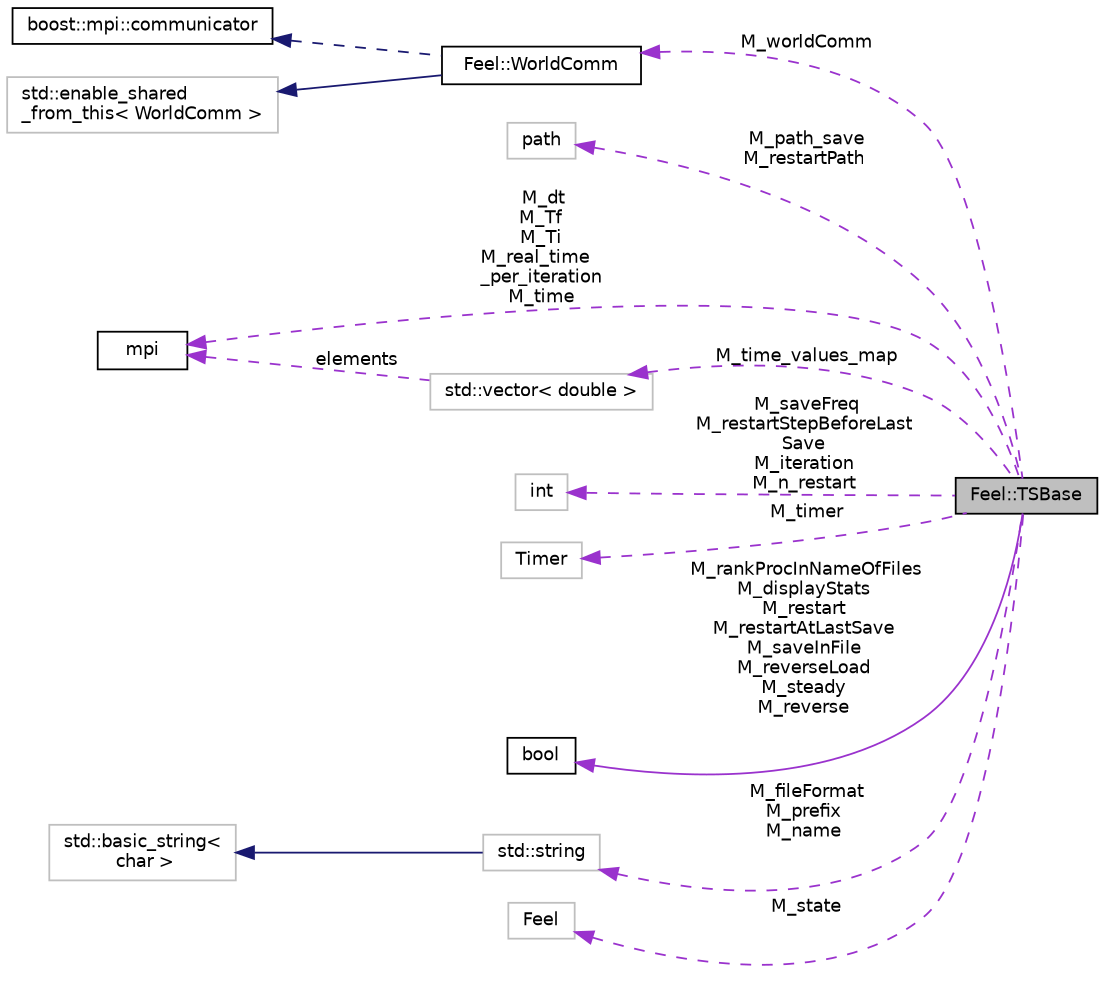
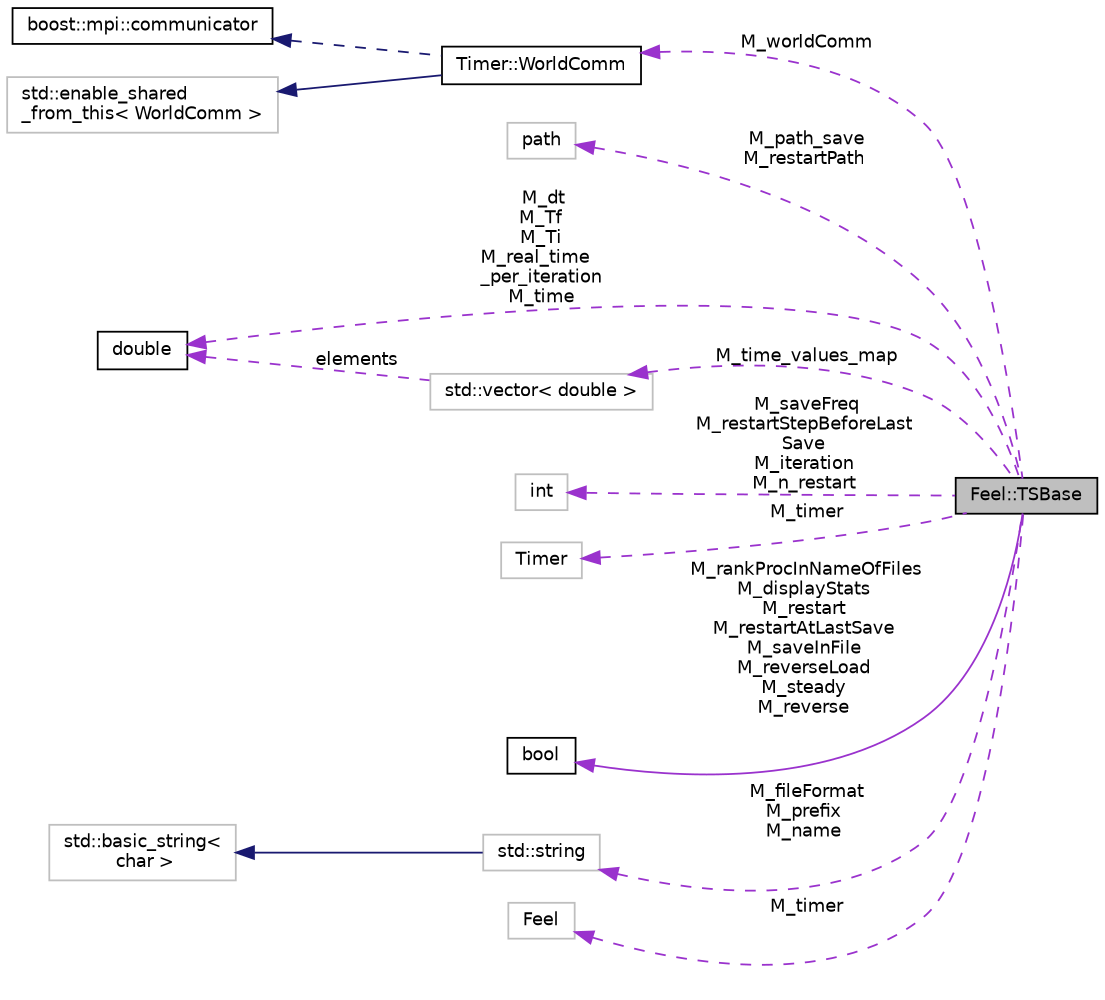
node "Feel::WorldComm": label "Feel::WorldComm" -> "Timer::WorldComm"
node "mpi": label "mpi" -> "double"
edge "Feel::TSBase" -> "Feel": label " M_state" -> " M_timer"
